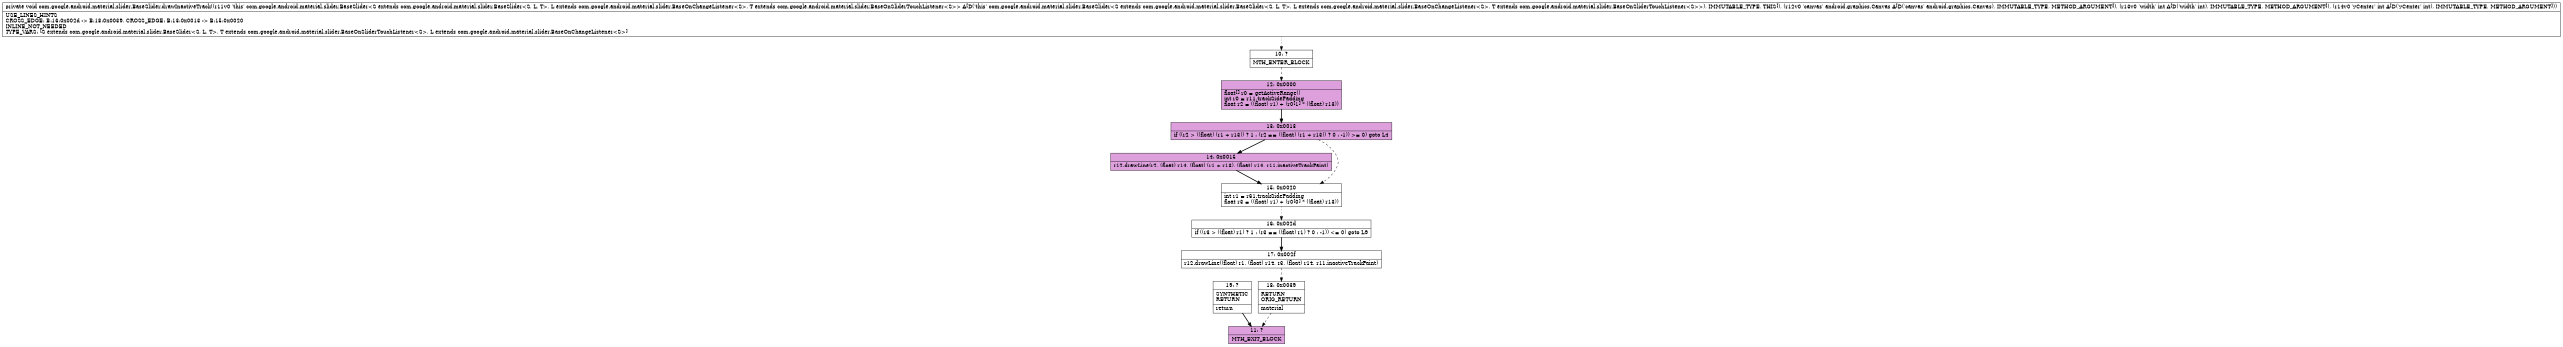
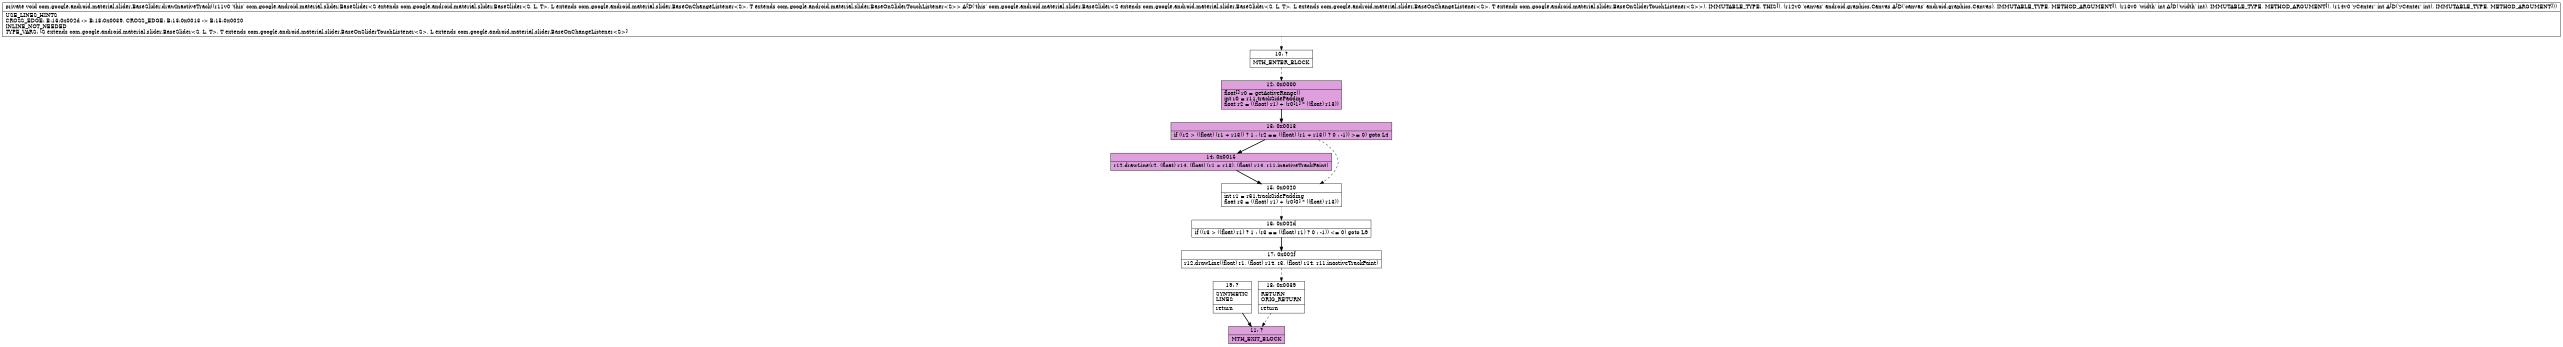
node "19: ?": text "RETURN" -> "LINES"
node "18: 0x0039": text "material" -> "return"
